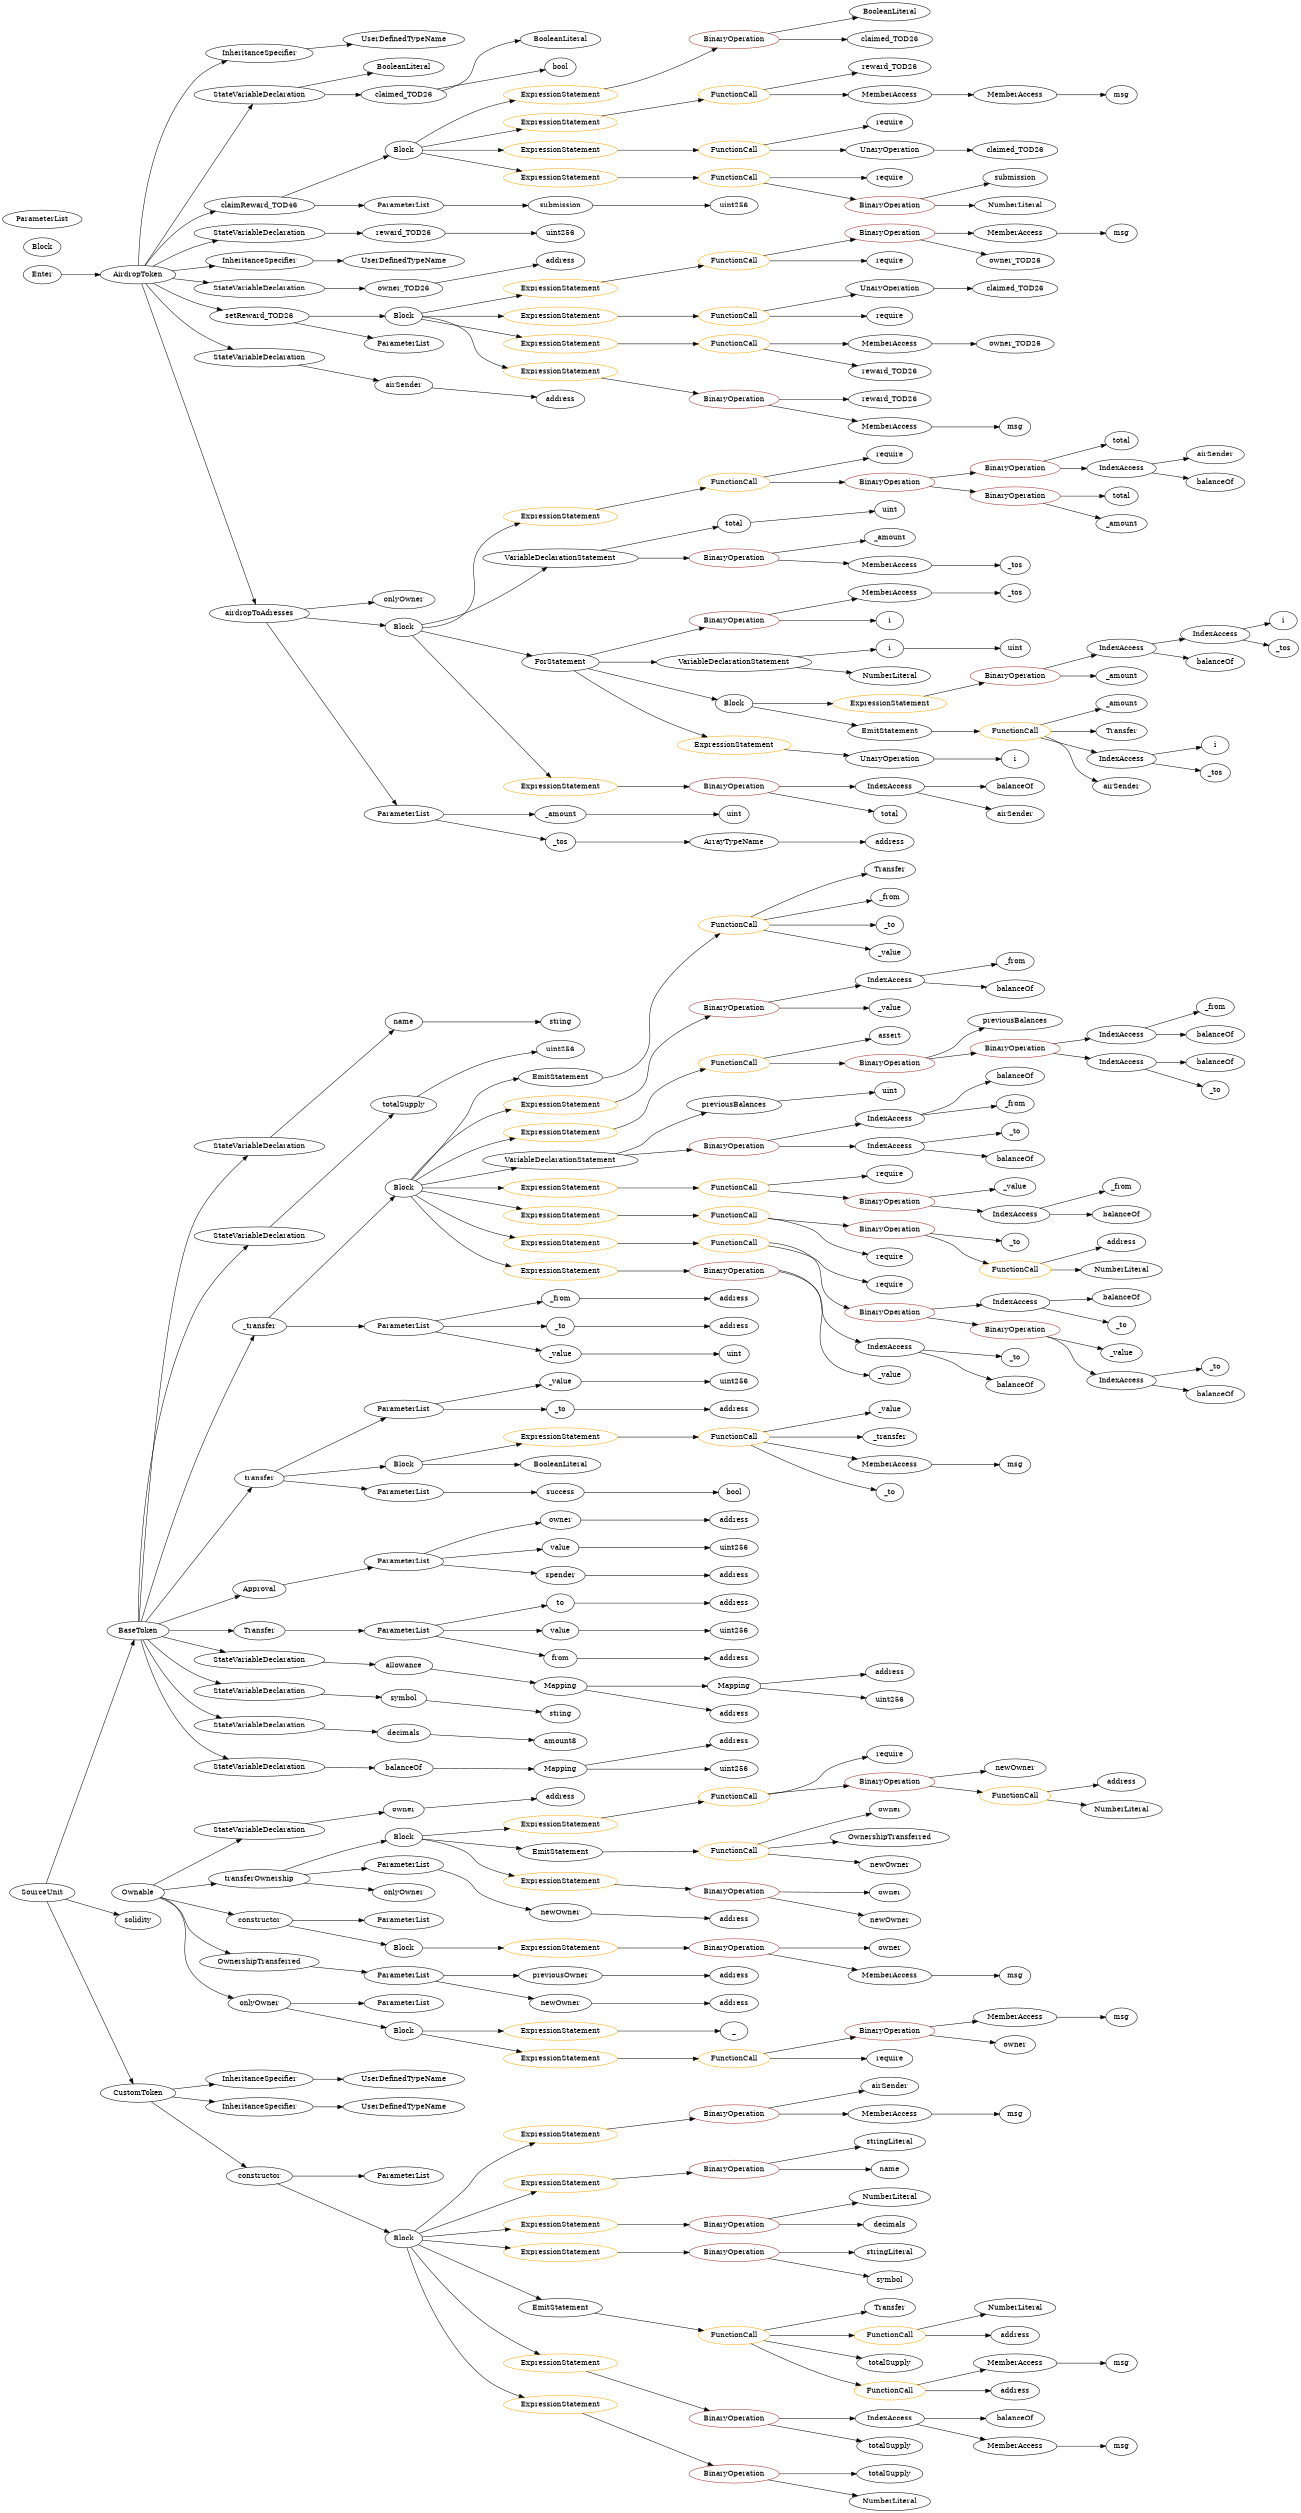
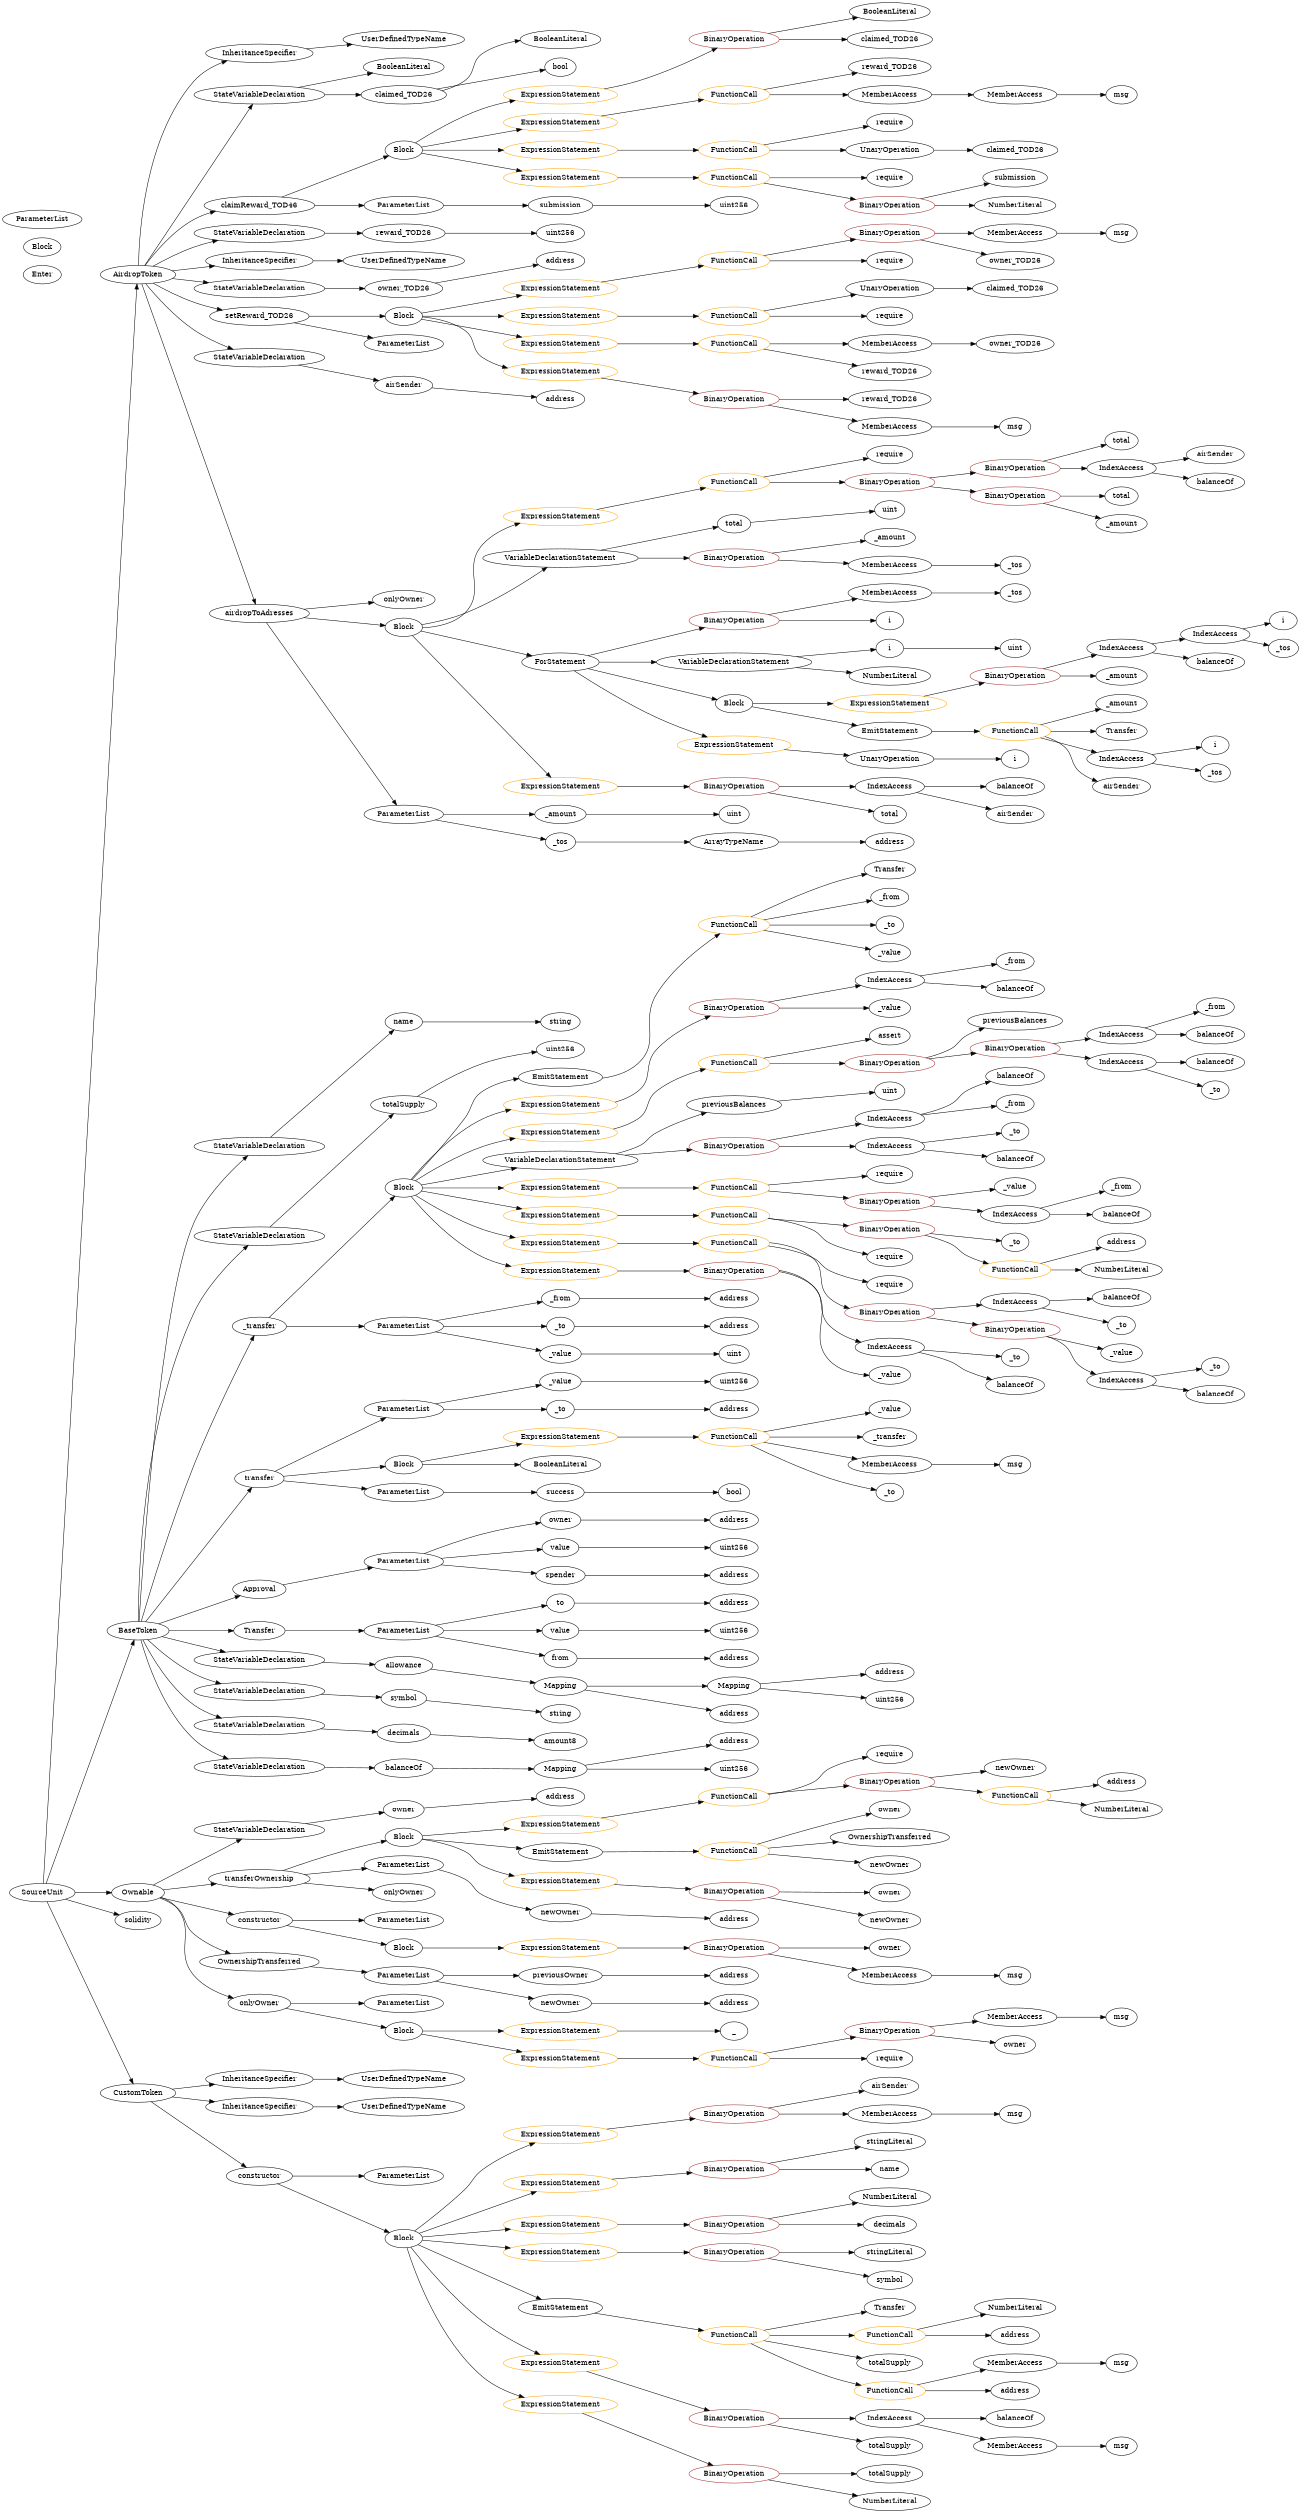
edge "Enter" -> "AirdropToken": now "SourceUnit" -> "AirdropToken"
edge "SourceUnit" -> "Ownable": added
